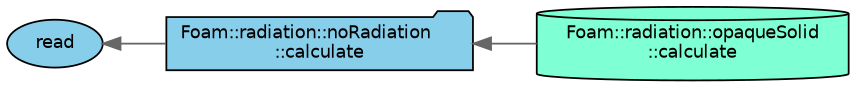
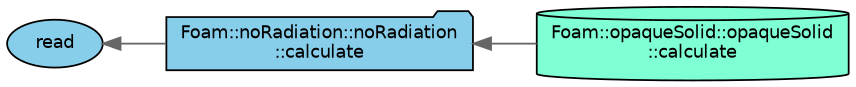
node "Foam::radiation::noRadiation ::calculate": label "Foam::radiation::noRadiation ::calculate" -> "Foam::noRadiation::noRadiation ::calculate"
node "Foam::radiation::opaqueSolid ::calculate": label "Foam::radiation::opaqueSolid ::calculate" -> "Foam::opaqueSolid::opaqueSolid ::calculate"
